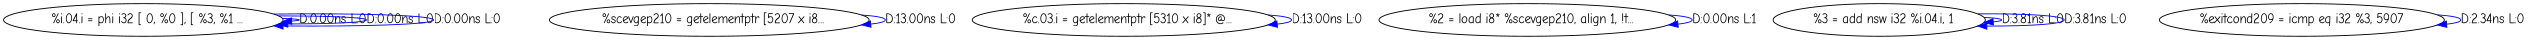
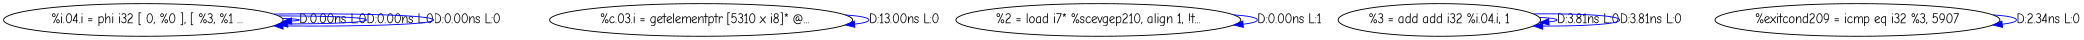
node "%scevgep210 = getelementptr [5207 x i8...": removed
node "%2 = load i8* %scevgep210, align 1, !t...": label "%2 = load i8* %scevgep210, align 1, !t..." -> "%2 = load i7* %scevgep210, align 1, !t..."
node "%3 = add nsw i32 %i.04.i, 1": label "%3 = add nsw i32 %i.04.i, 1" -> "%3 = add add i32 %i.04.i, 1"
